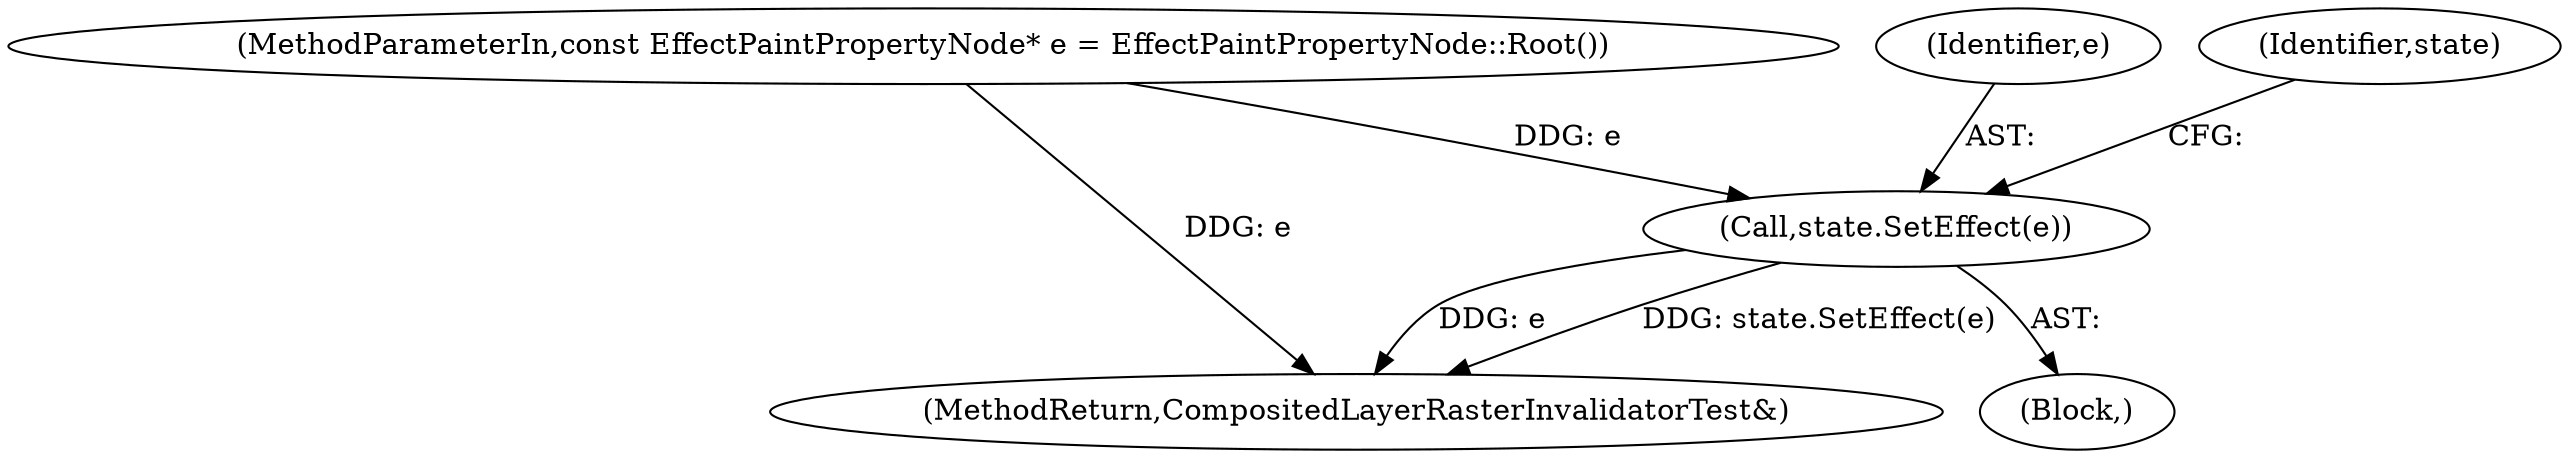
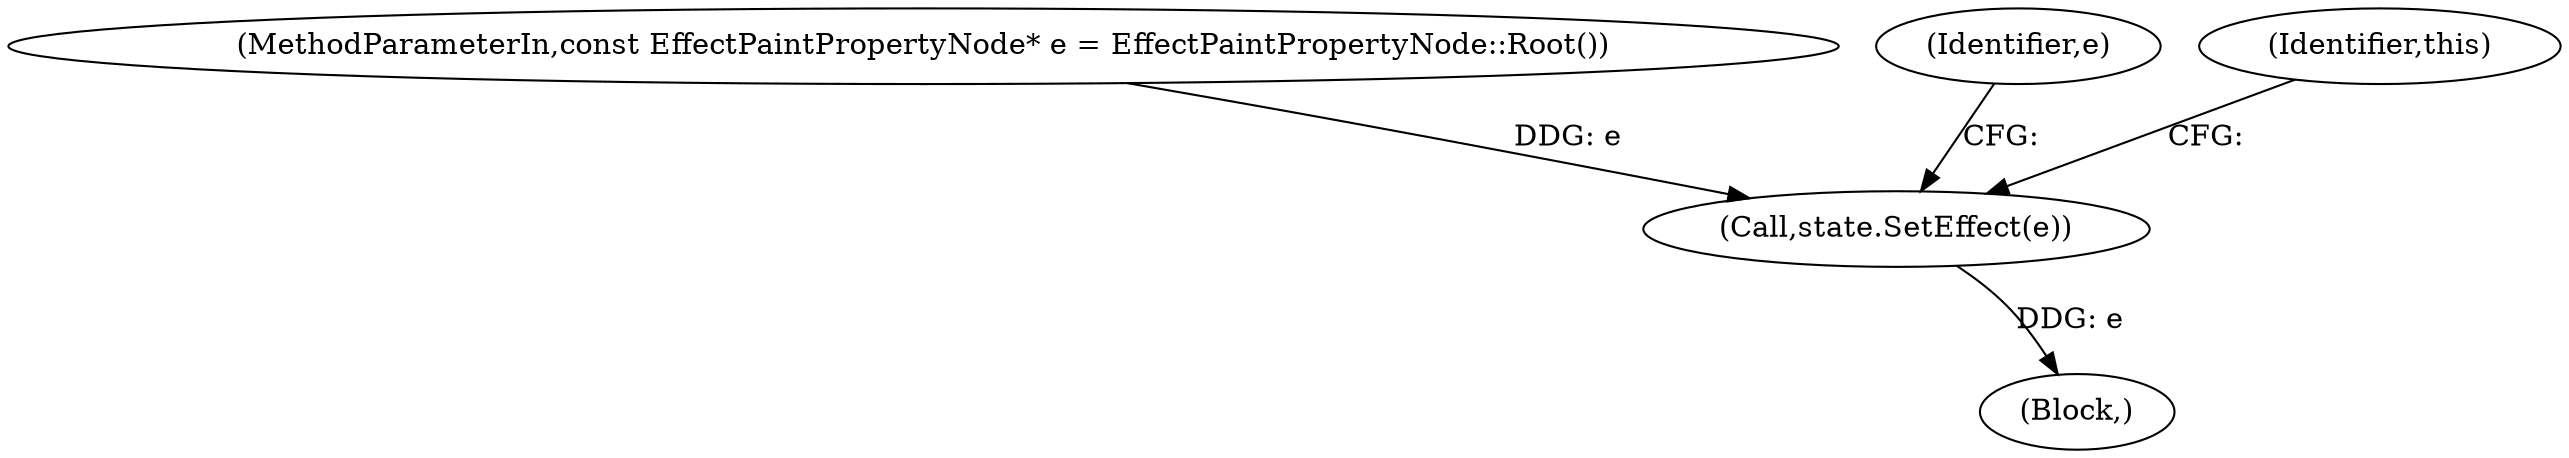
node "(Identifier,state)": label "(Identifier,state)" -> "(Identifier,this)"
edge "(Identifier,e)" -> "(Call,state.SetEffect(e))": label "AST: " -> "CFG: "
edge "(Call,state.SetEffect(e))" -> "(Block,)": label "AST: " -> "DDG: e"
node "(MethodReturn,CompositedLayerRasterInvalidatorTest&)": removed
